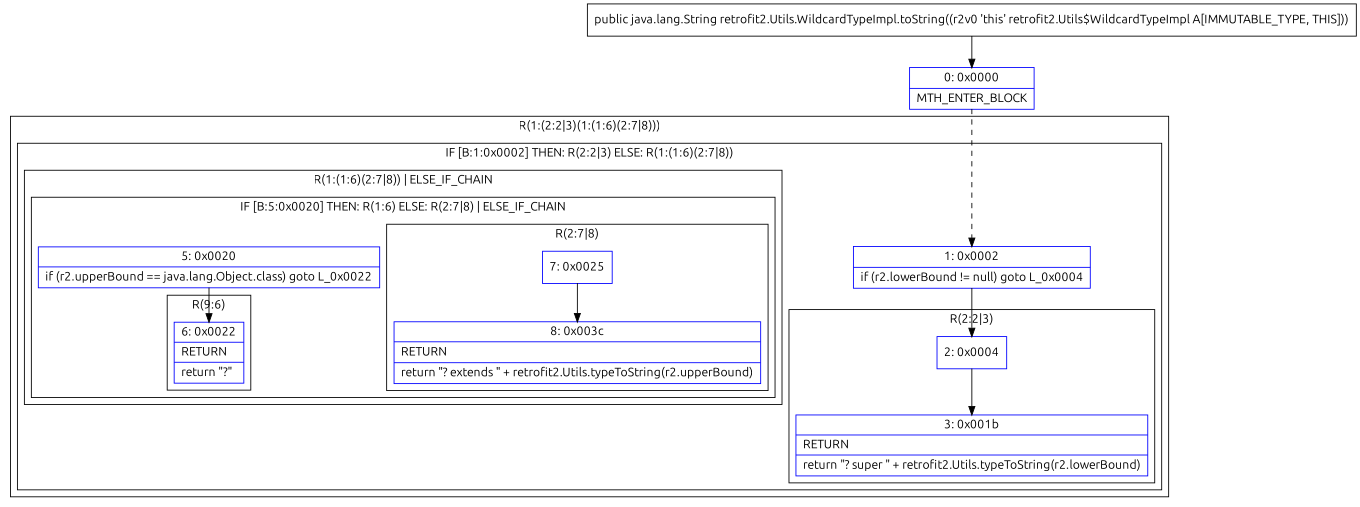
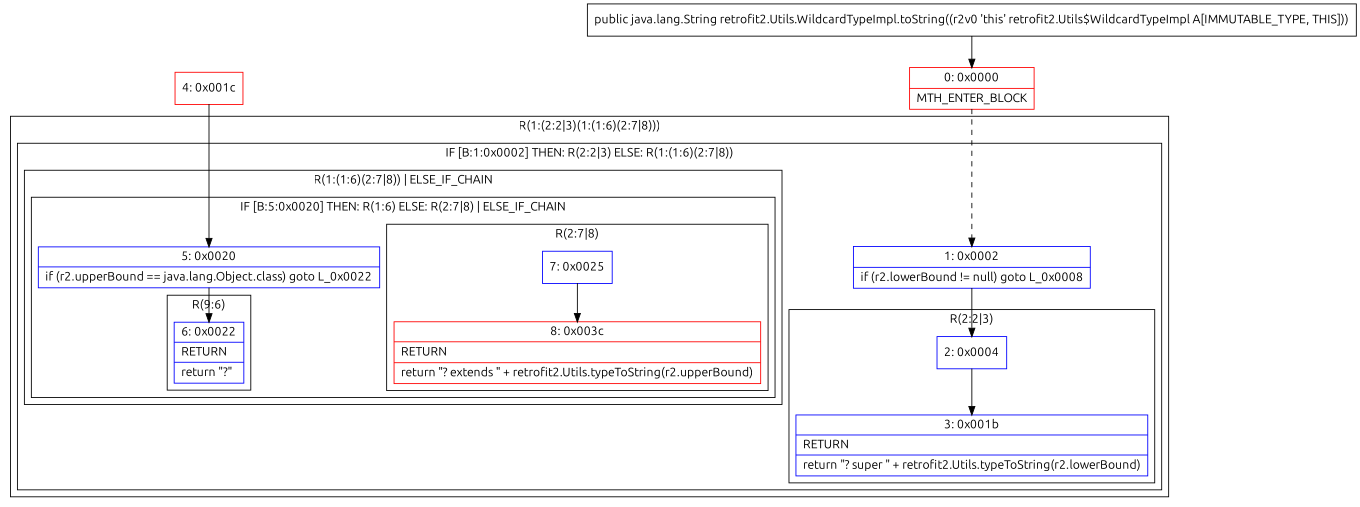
node "4: 0x001c": added
node "0: 0x0000": color blue -> red
node "1: 0x0002": text "if (r2.lowerBound != null) goto L_0x0004" -> "if (r2.lowerBound != null) goto L_0x0008"
node "8: 0x003c": color blue -> red
